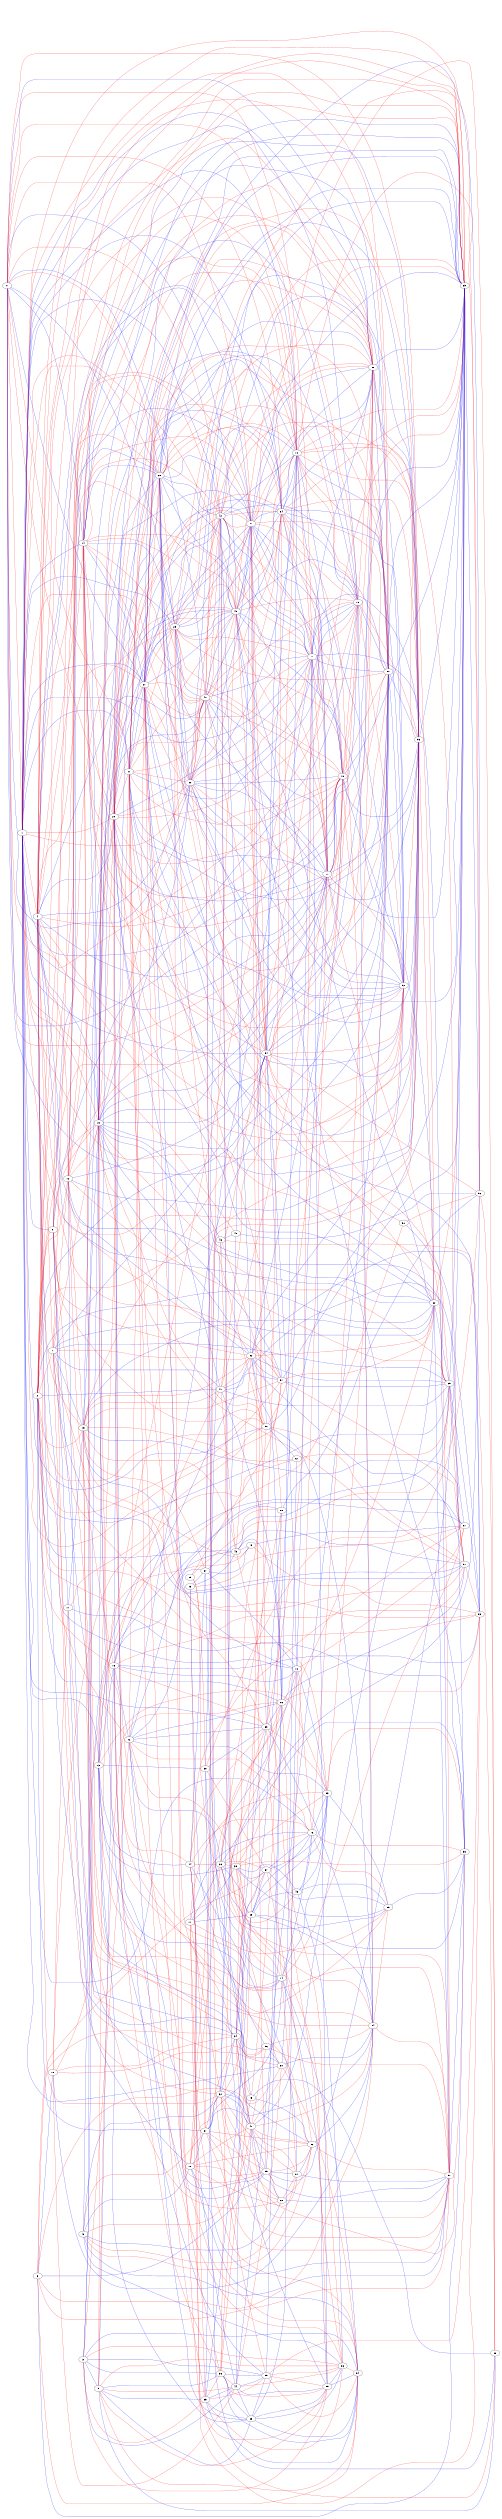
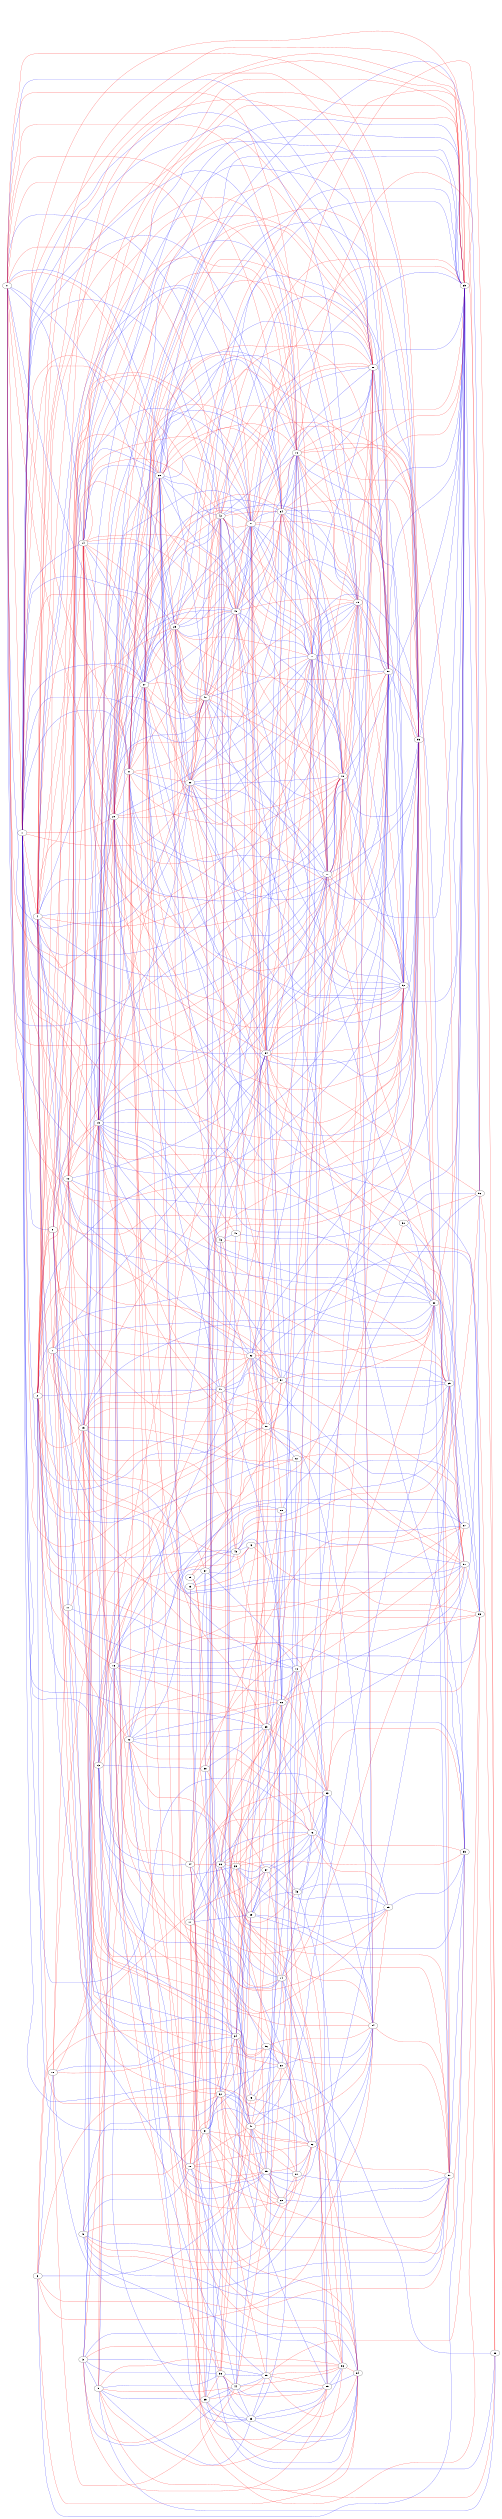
edge "29" -> "70": removed
edge "14" -> "21": added
edge "4" -> "92": now "0" -> "92"
edge "10" -> "34": color red -> blue
